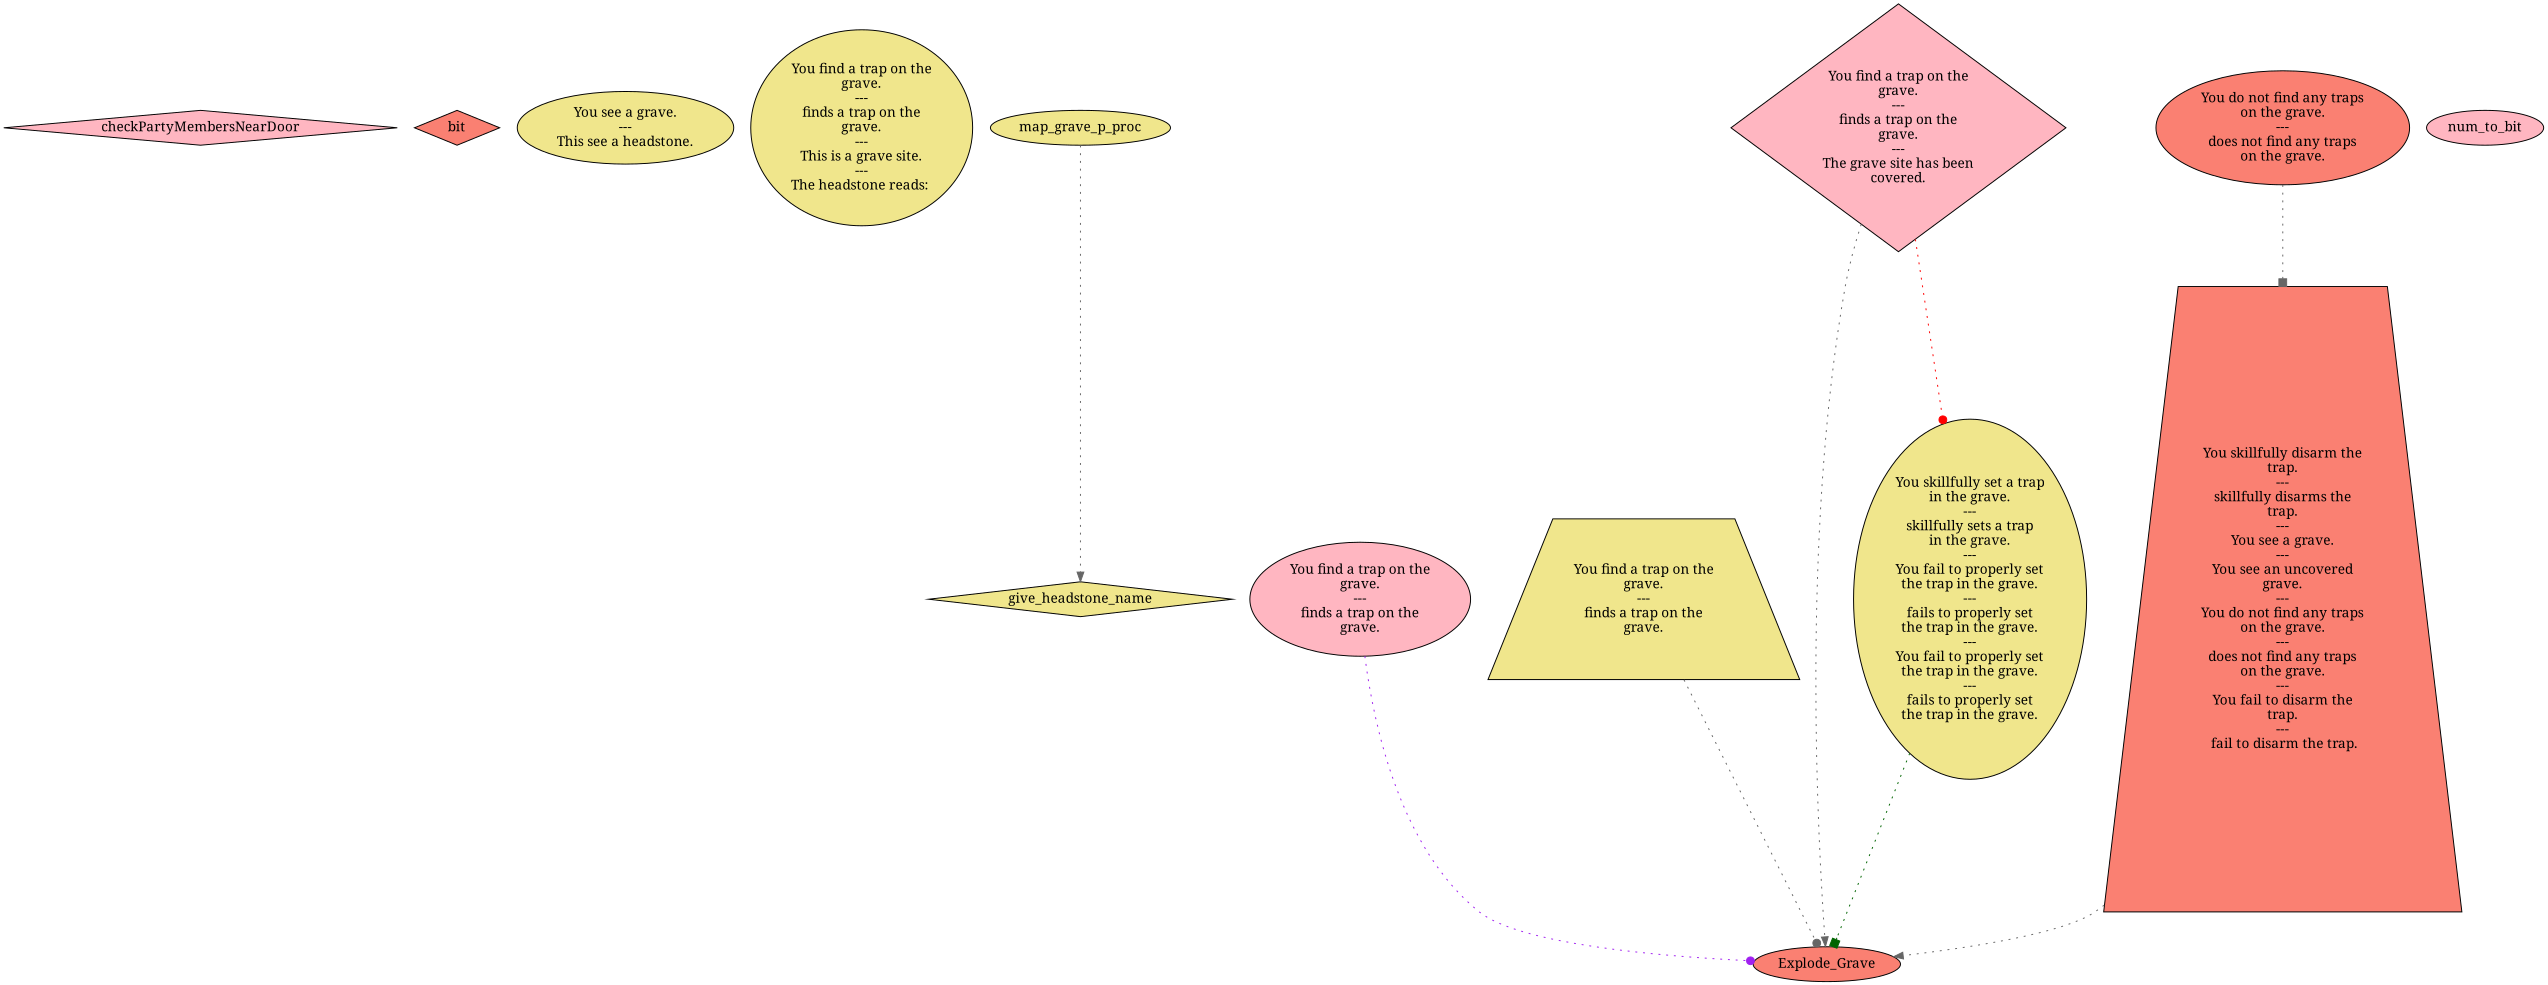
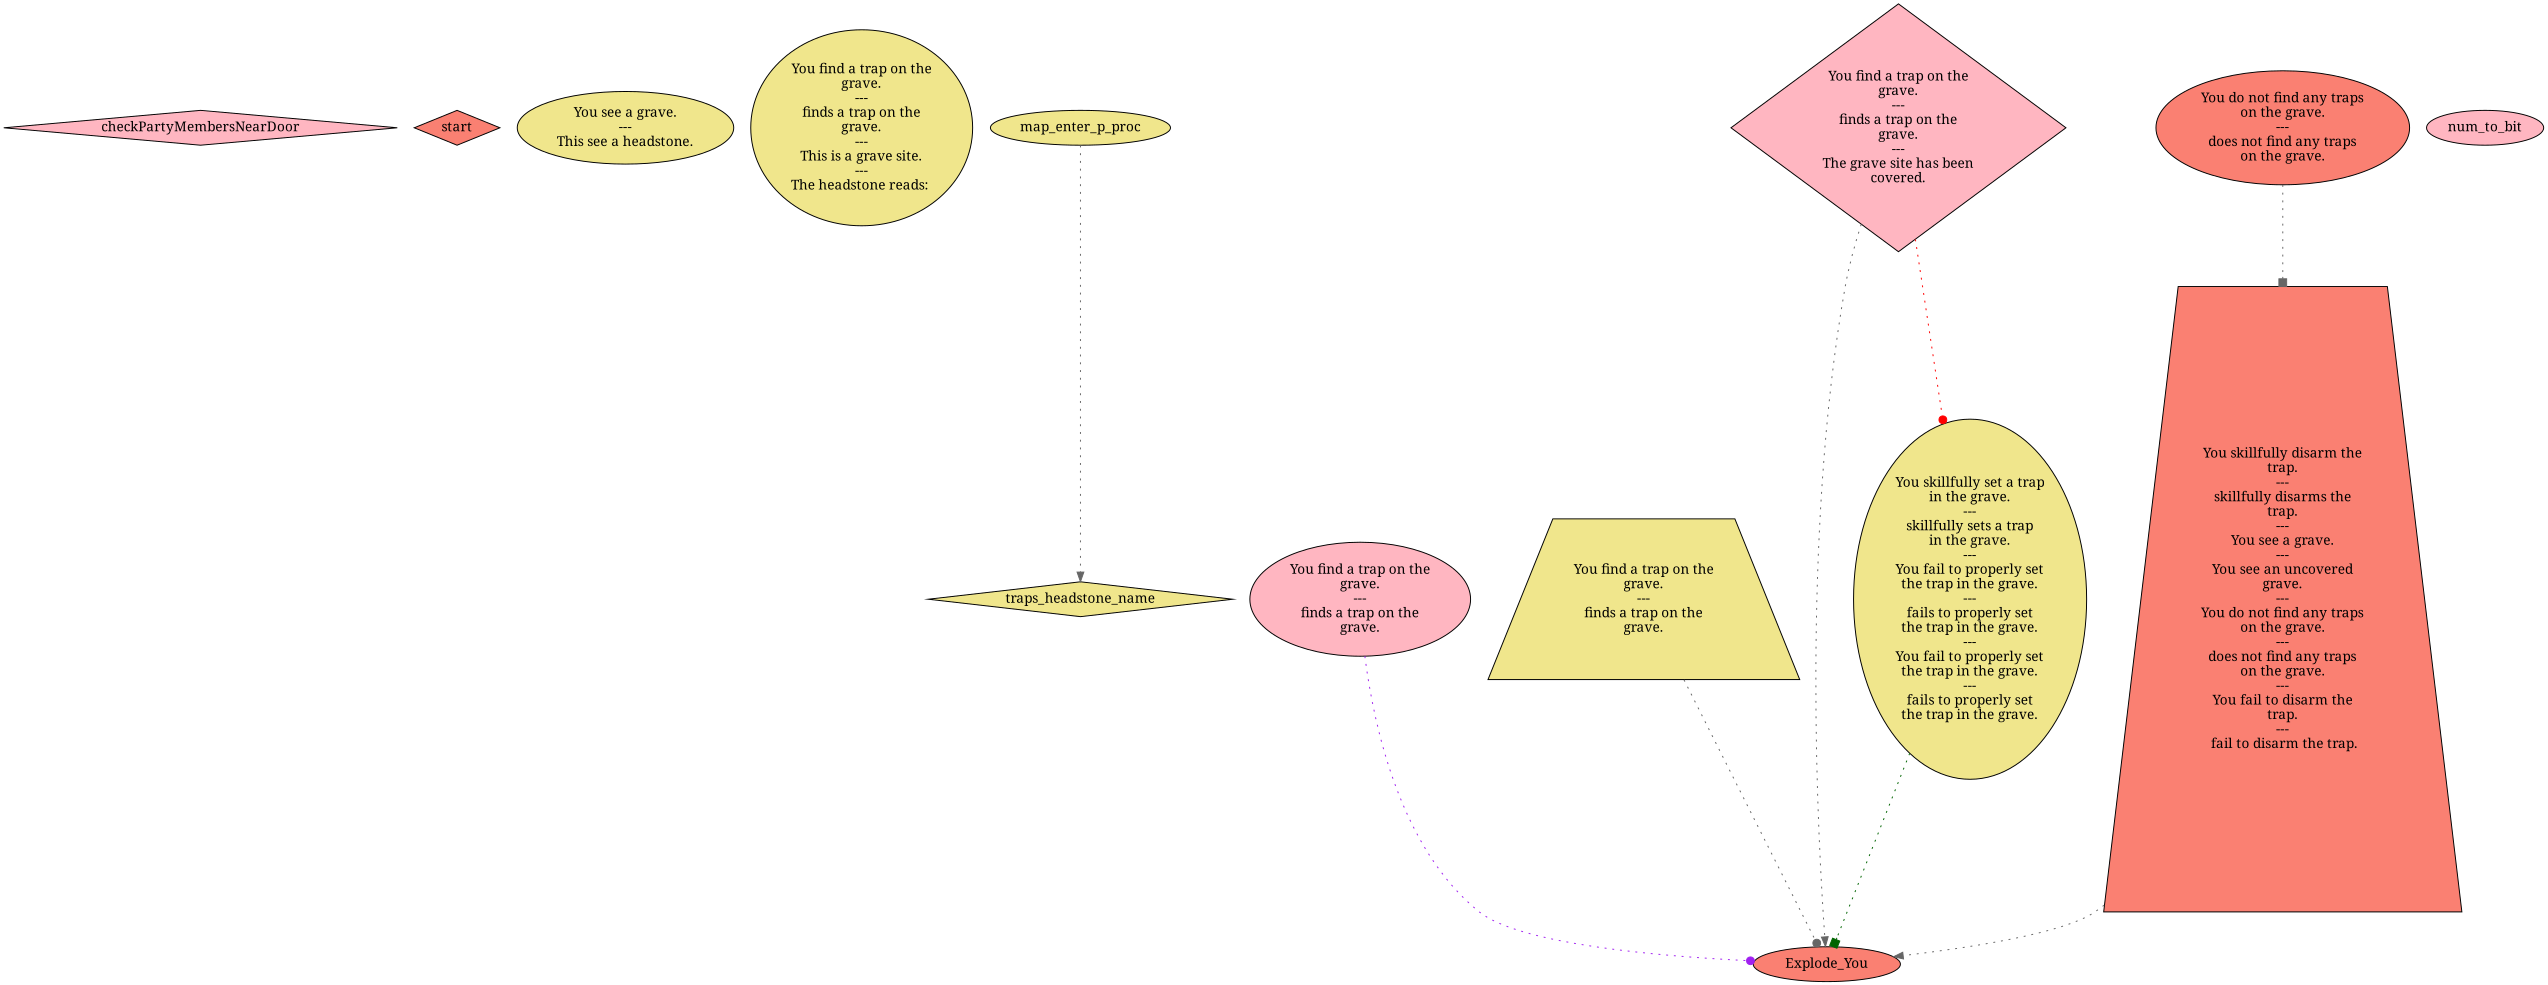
node "bit": label "bit" -> "start"
node "map_grave_p_proc": label "map_grave_p_proc" -> "map_enter_p_proc"
node "give_headstone_name": label "give_headstone_name" -> "traps_headstone_name"
node "Explode_Grave": label "Explode_Grave" -> "Explode_You"
